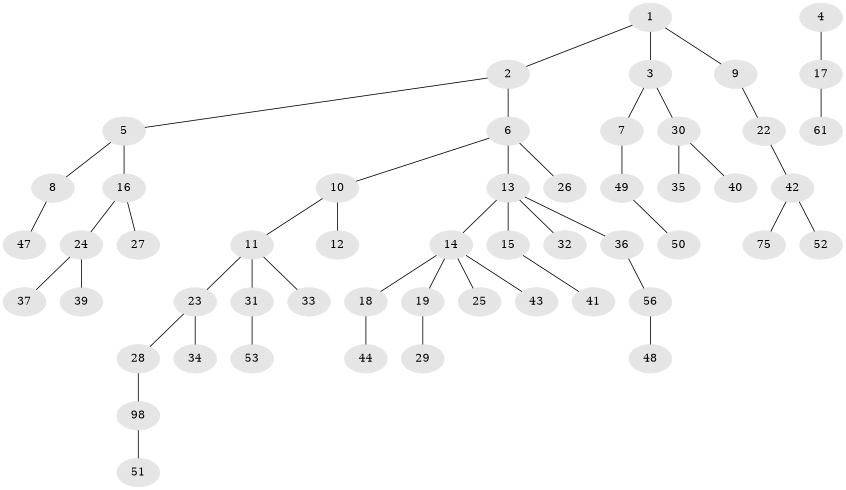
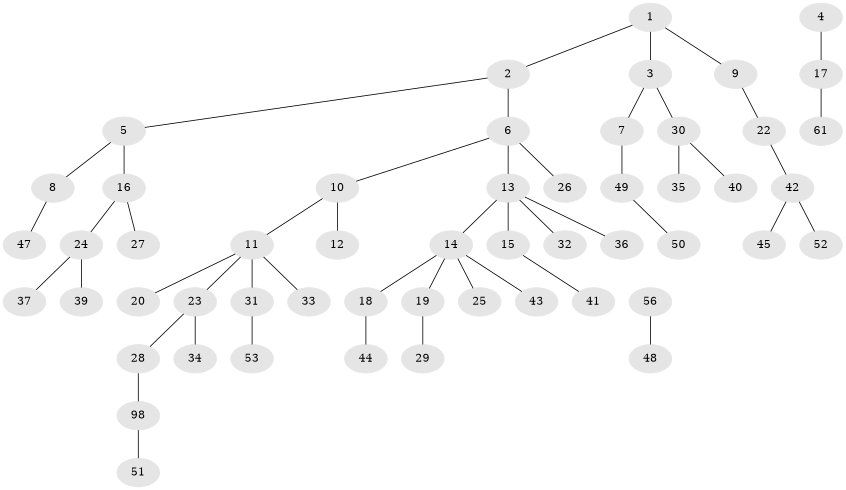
node "75": label "75" -> "45"
edge "36" -- "56": removed
node "20": added
